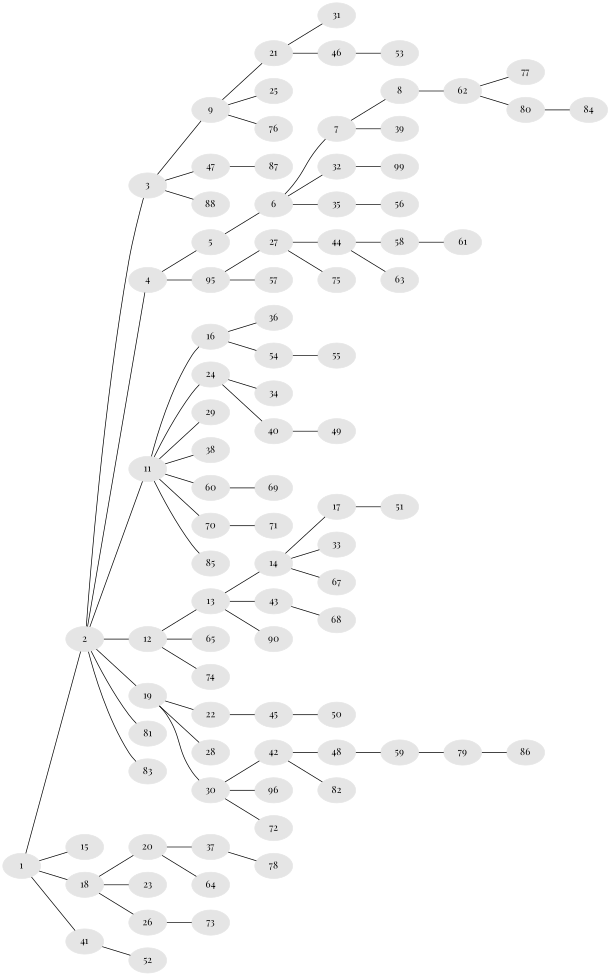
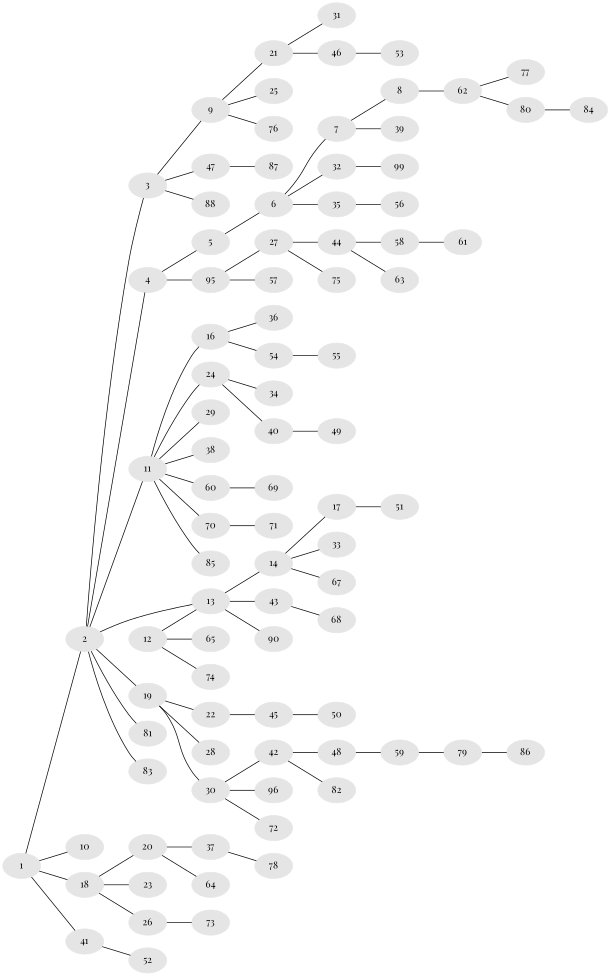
edge "2" -- "12": now "2" -- "13"
node "15": label "15" -> "10"
